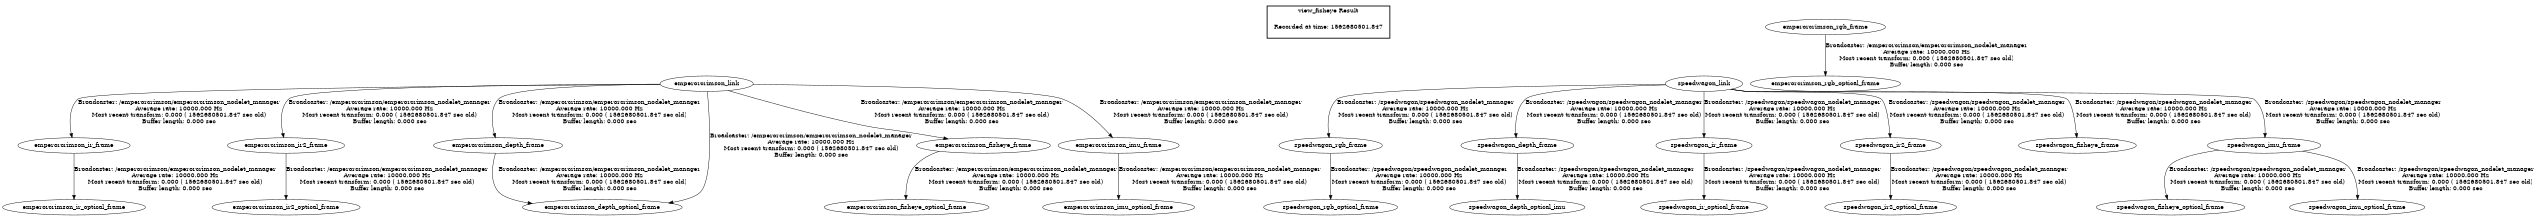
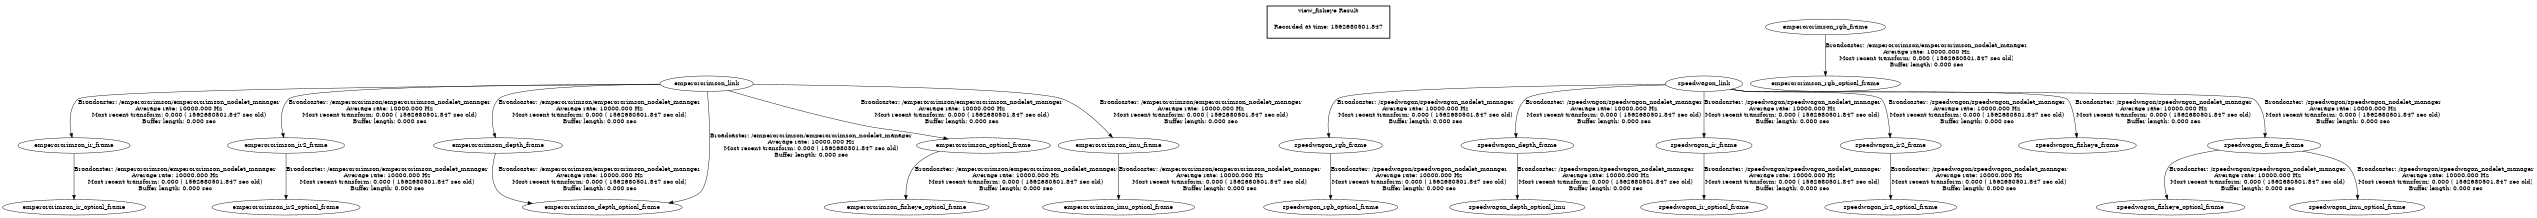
node "emperorcrimson_fisheye_frame": label "emperorcrimson_fisheye_frame" -> "emperorcrimson_optical_frame"
node "speedwagon_imu_frame": label "speedwagon_imu_frame" -> "speedwagon_frame_frame"
